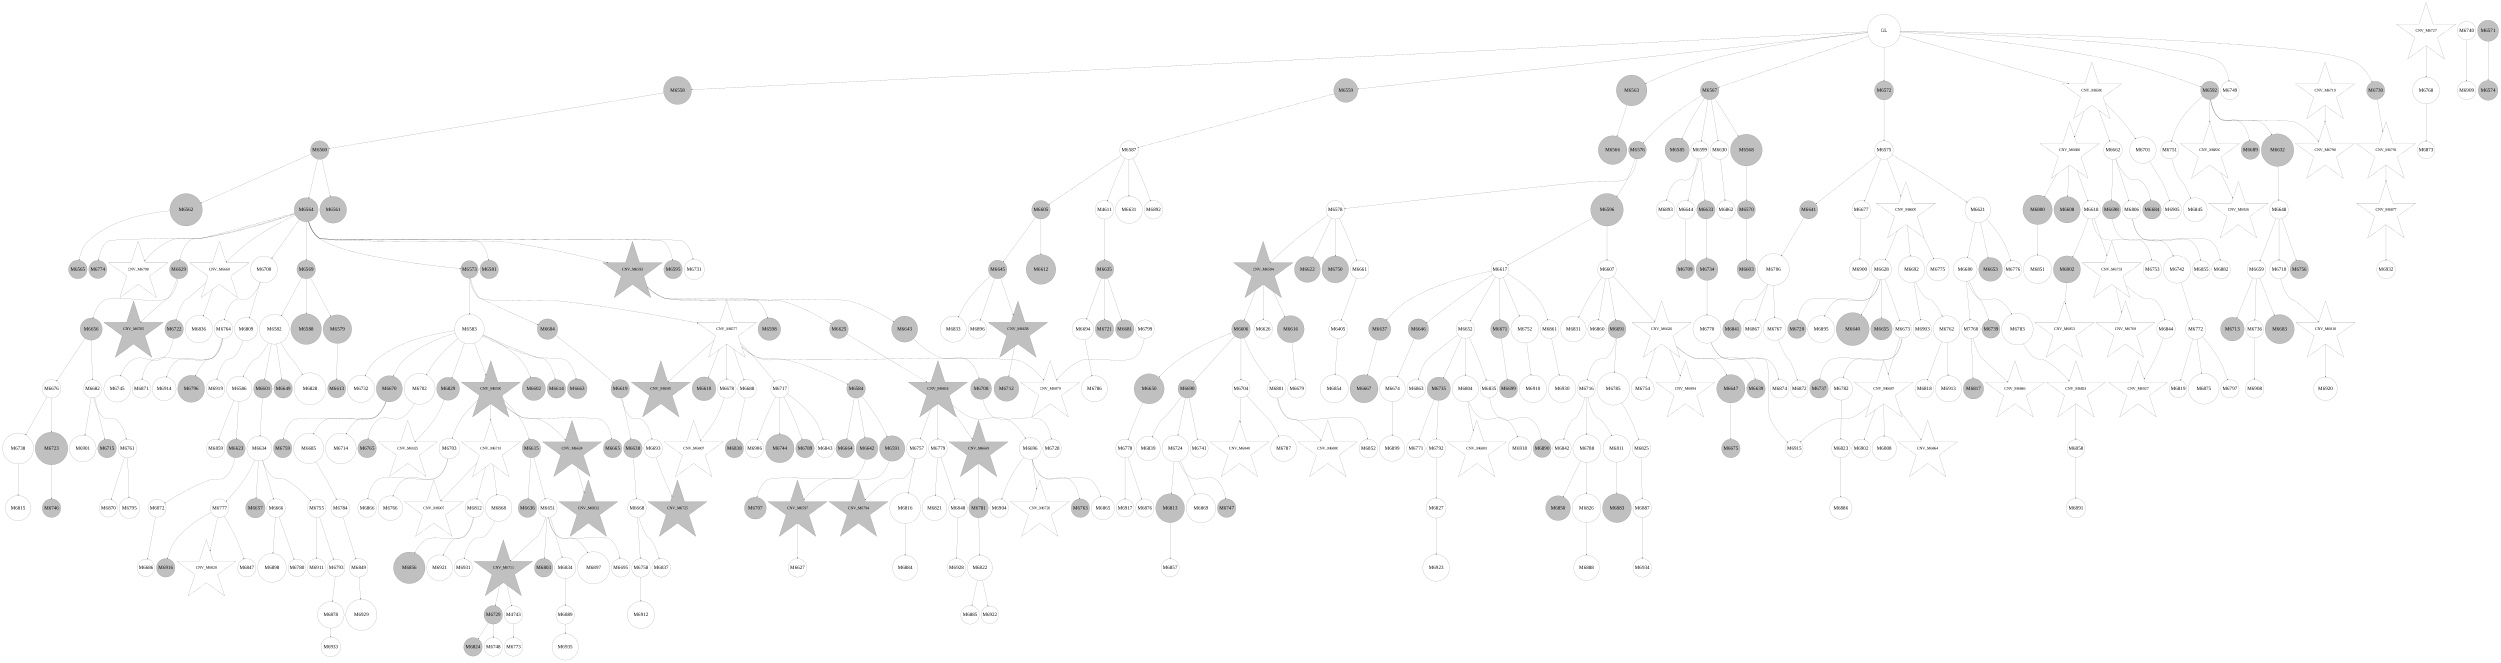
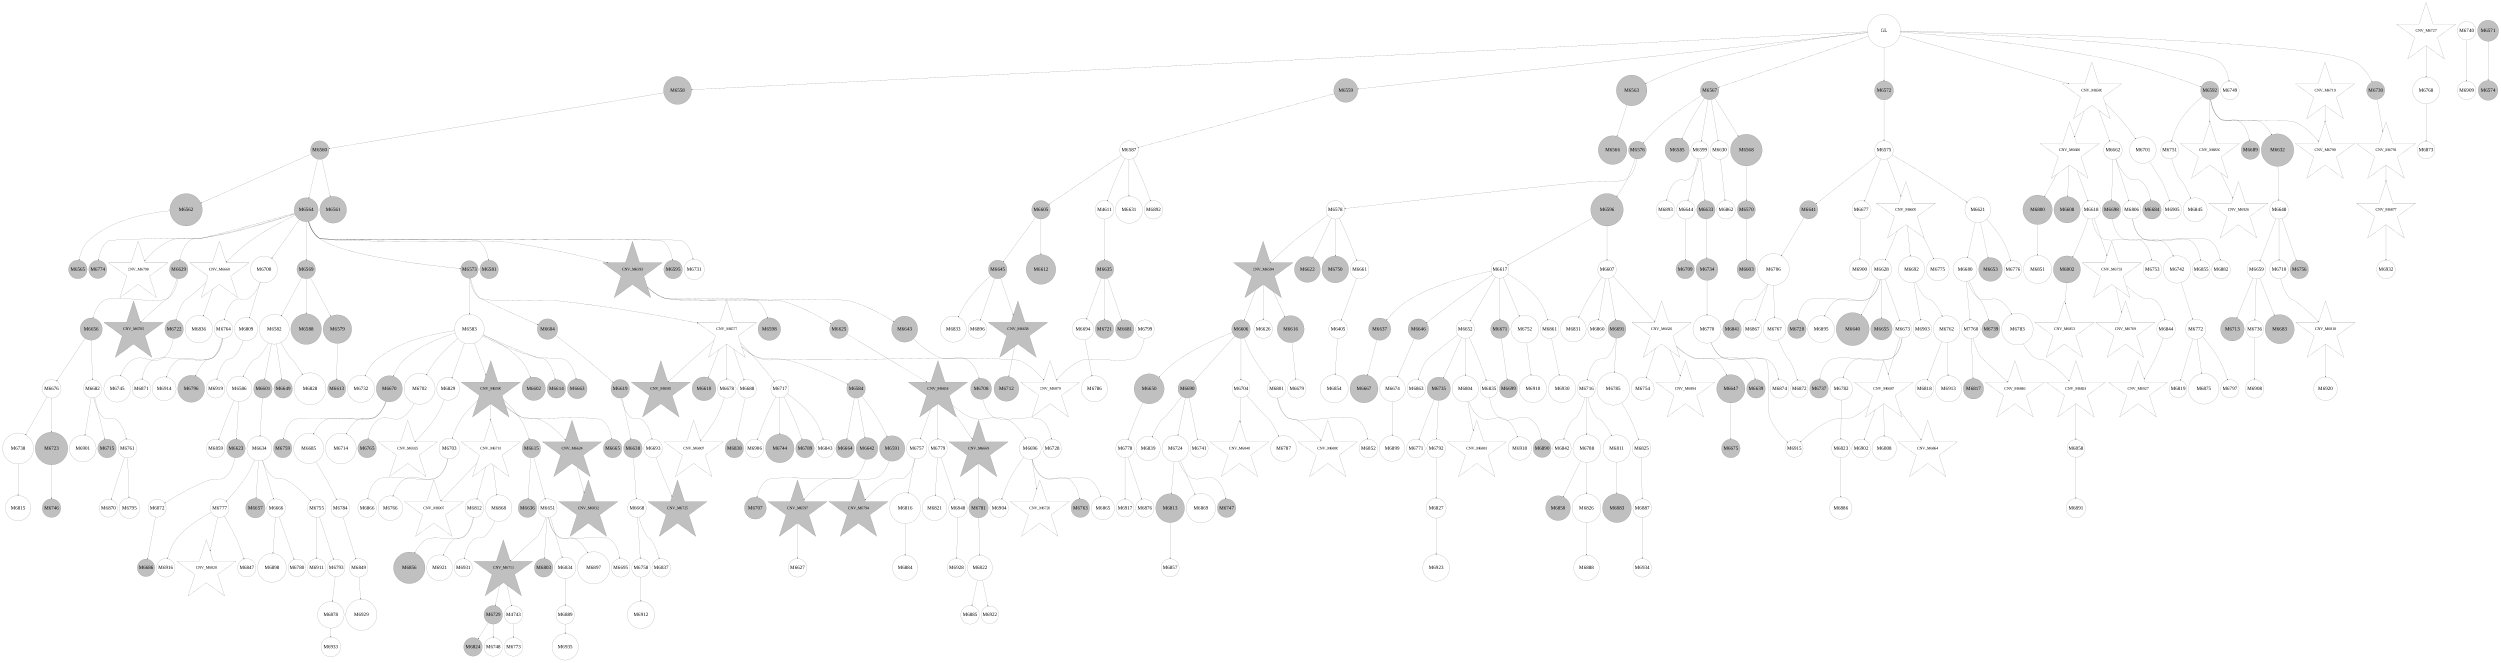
node "M6829": fillcolor grey -> white
node "M6686": fillcolor white -> grey
node "M6916": fillcolor grey -> white
